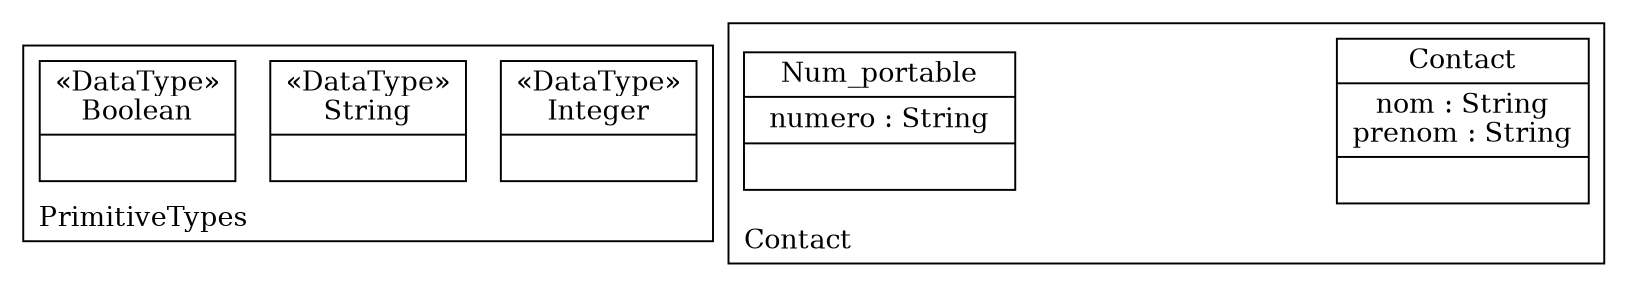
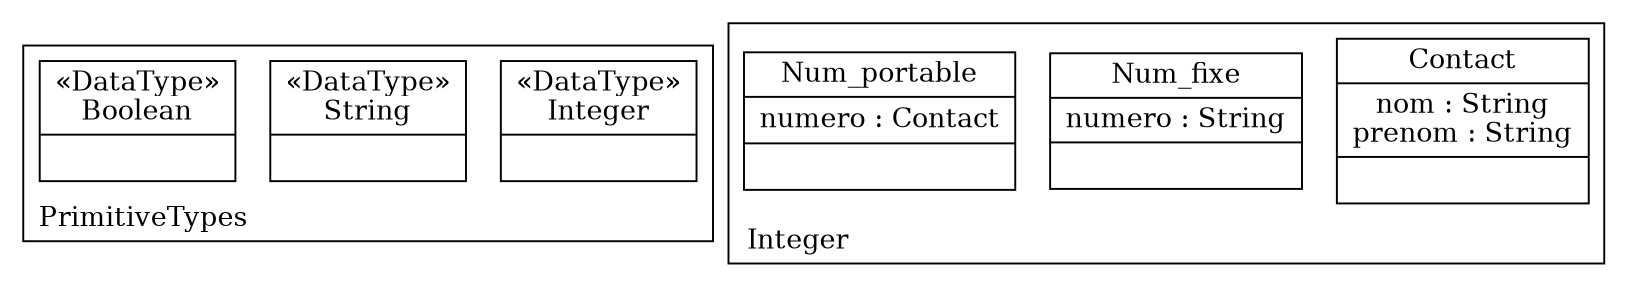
node "Num_portable": text "numero : String" -> "numero : Contact"
node "Num_fixe": added
cluster "Contact": label "Contact" -> "Integer"
